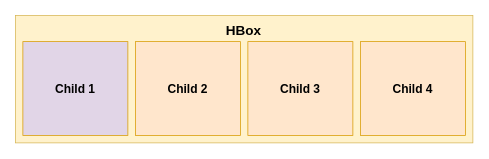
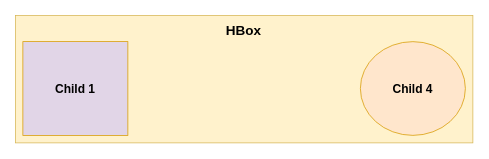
node "Child 2": removed
node "Child 3": removed
node "Child 4": shape rectangle -> ellipse
